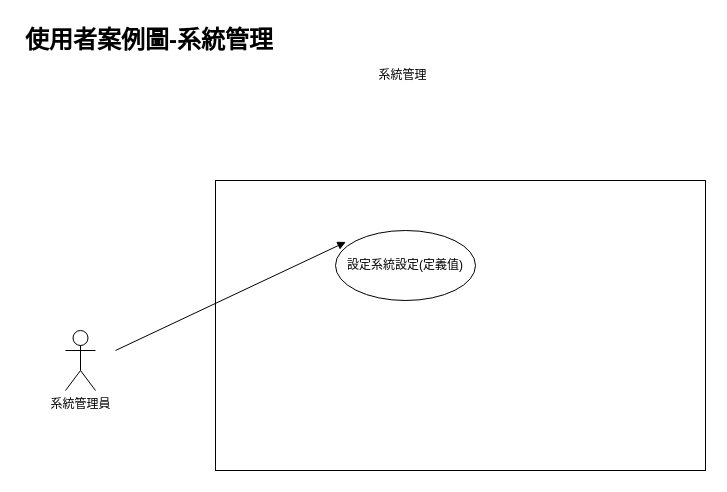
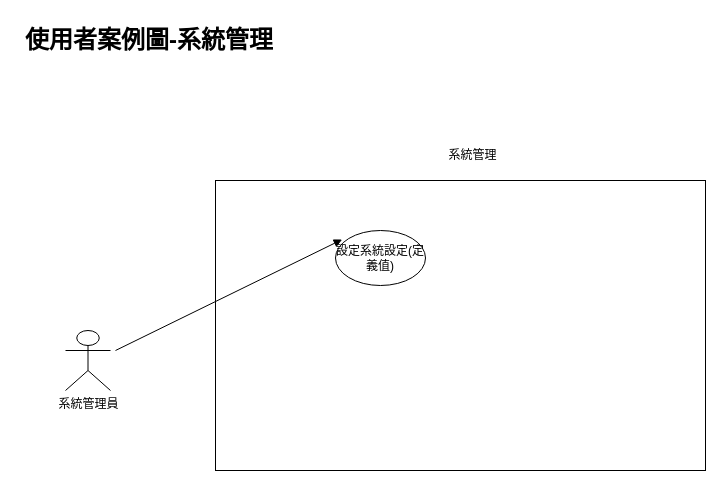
node "系統管理": moved (403, 76) -> (473, 156)
node "設定系統設定(定義值)": size 140x70 -> 90x55
node "系統管理員": size 30x60 -> 45x60
